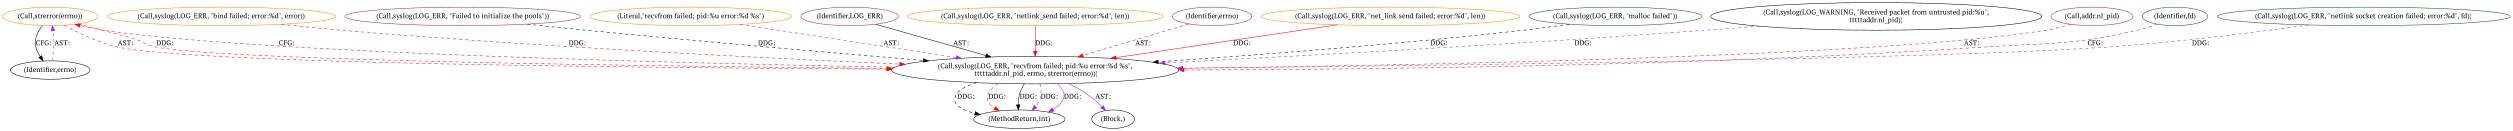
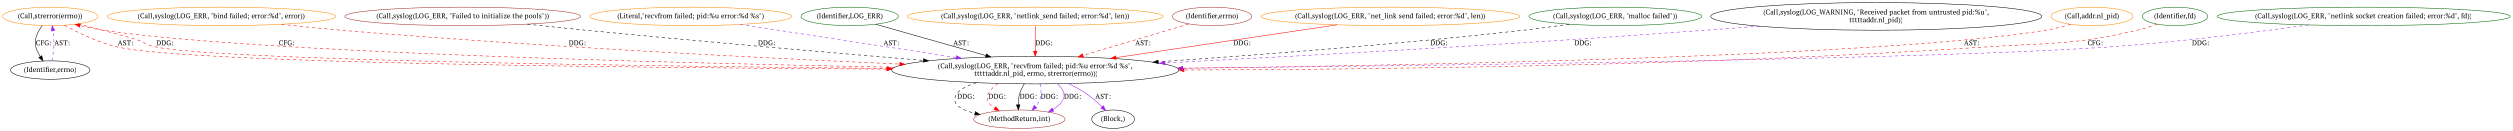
node "(Identifier,LOG_ERR)": color brown -> darkgreen
node "(Call,addr.nl_pid)": color brown -> darkorange
node "(MethodReturn,int)": color black -> brown
